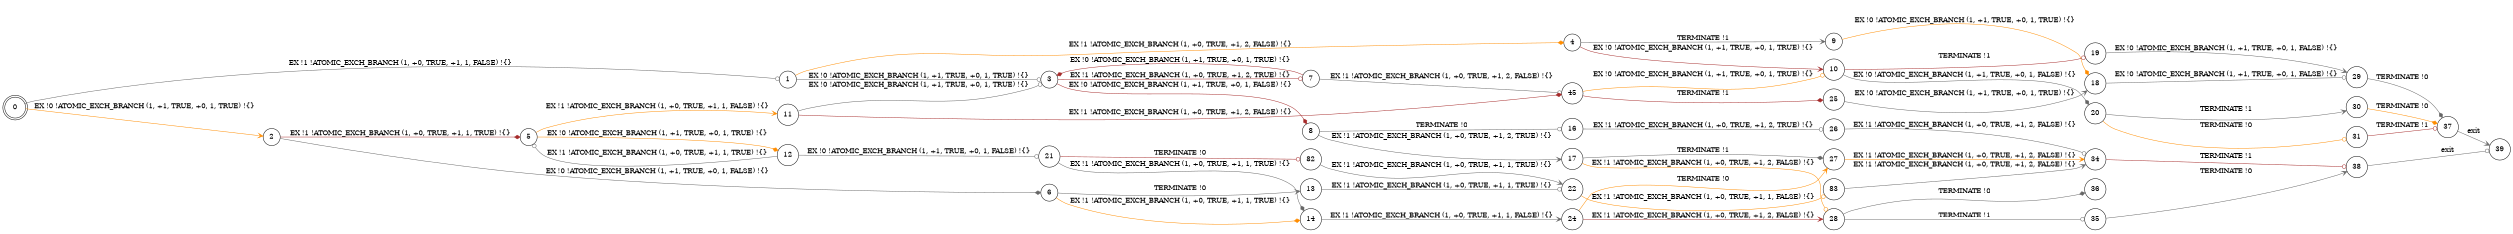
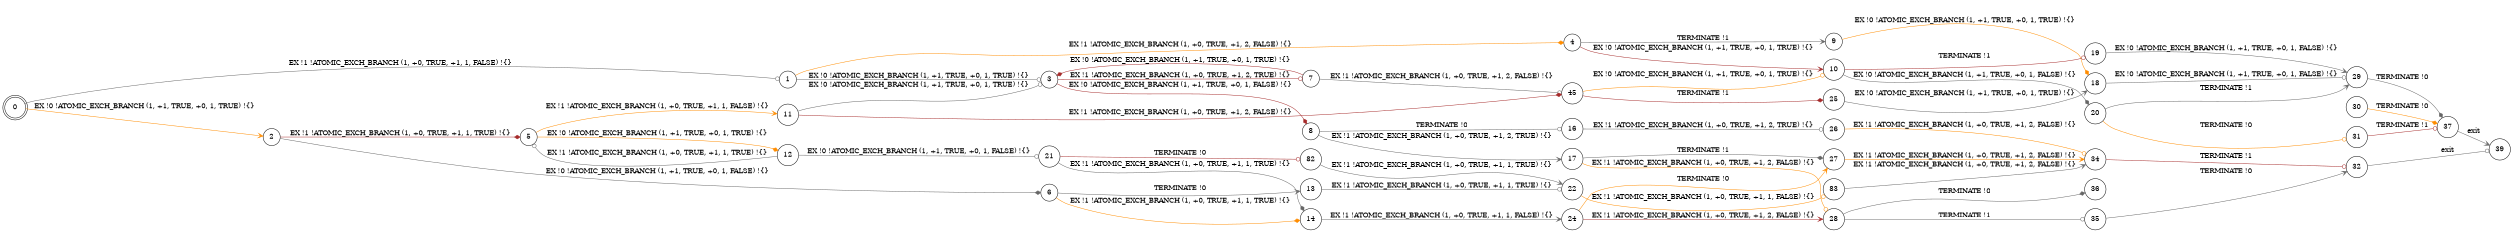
edge "20" -> "30": now "20" -> "29"
edge "26" -> "34": color gray40 -> darkorange
node "38": label "38" -> "32"
